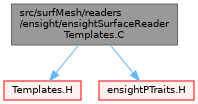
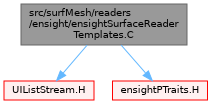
node "Templates.H": label "Templates.H" -> "UIListStream.H"
